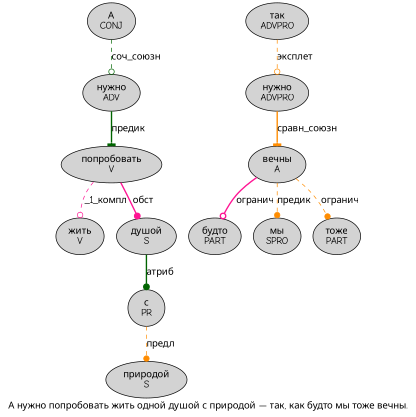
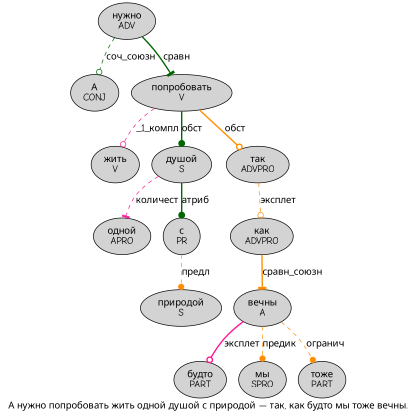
edge "А CONJ" -> "нужно ADV": reversed
node "нужно ADVPRO": label "нужно ADVPRO" -> "как ADVPRO"
edge "попробовать V" -> "так ADVPRO": added, label "обст"
edge "нужно ADV" -> "попробовать V": label "предик" -> "сравн"
edge "попробовать V" -> "душой S": color deeppink -> darkgreen
edge "вечны A" -> "будто PART": label "огранич" -> "эксплет"
node "одной APRO": added
